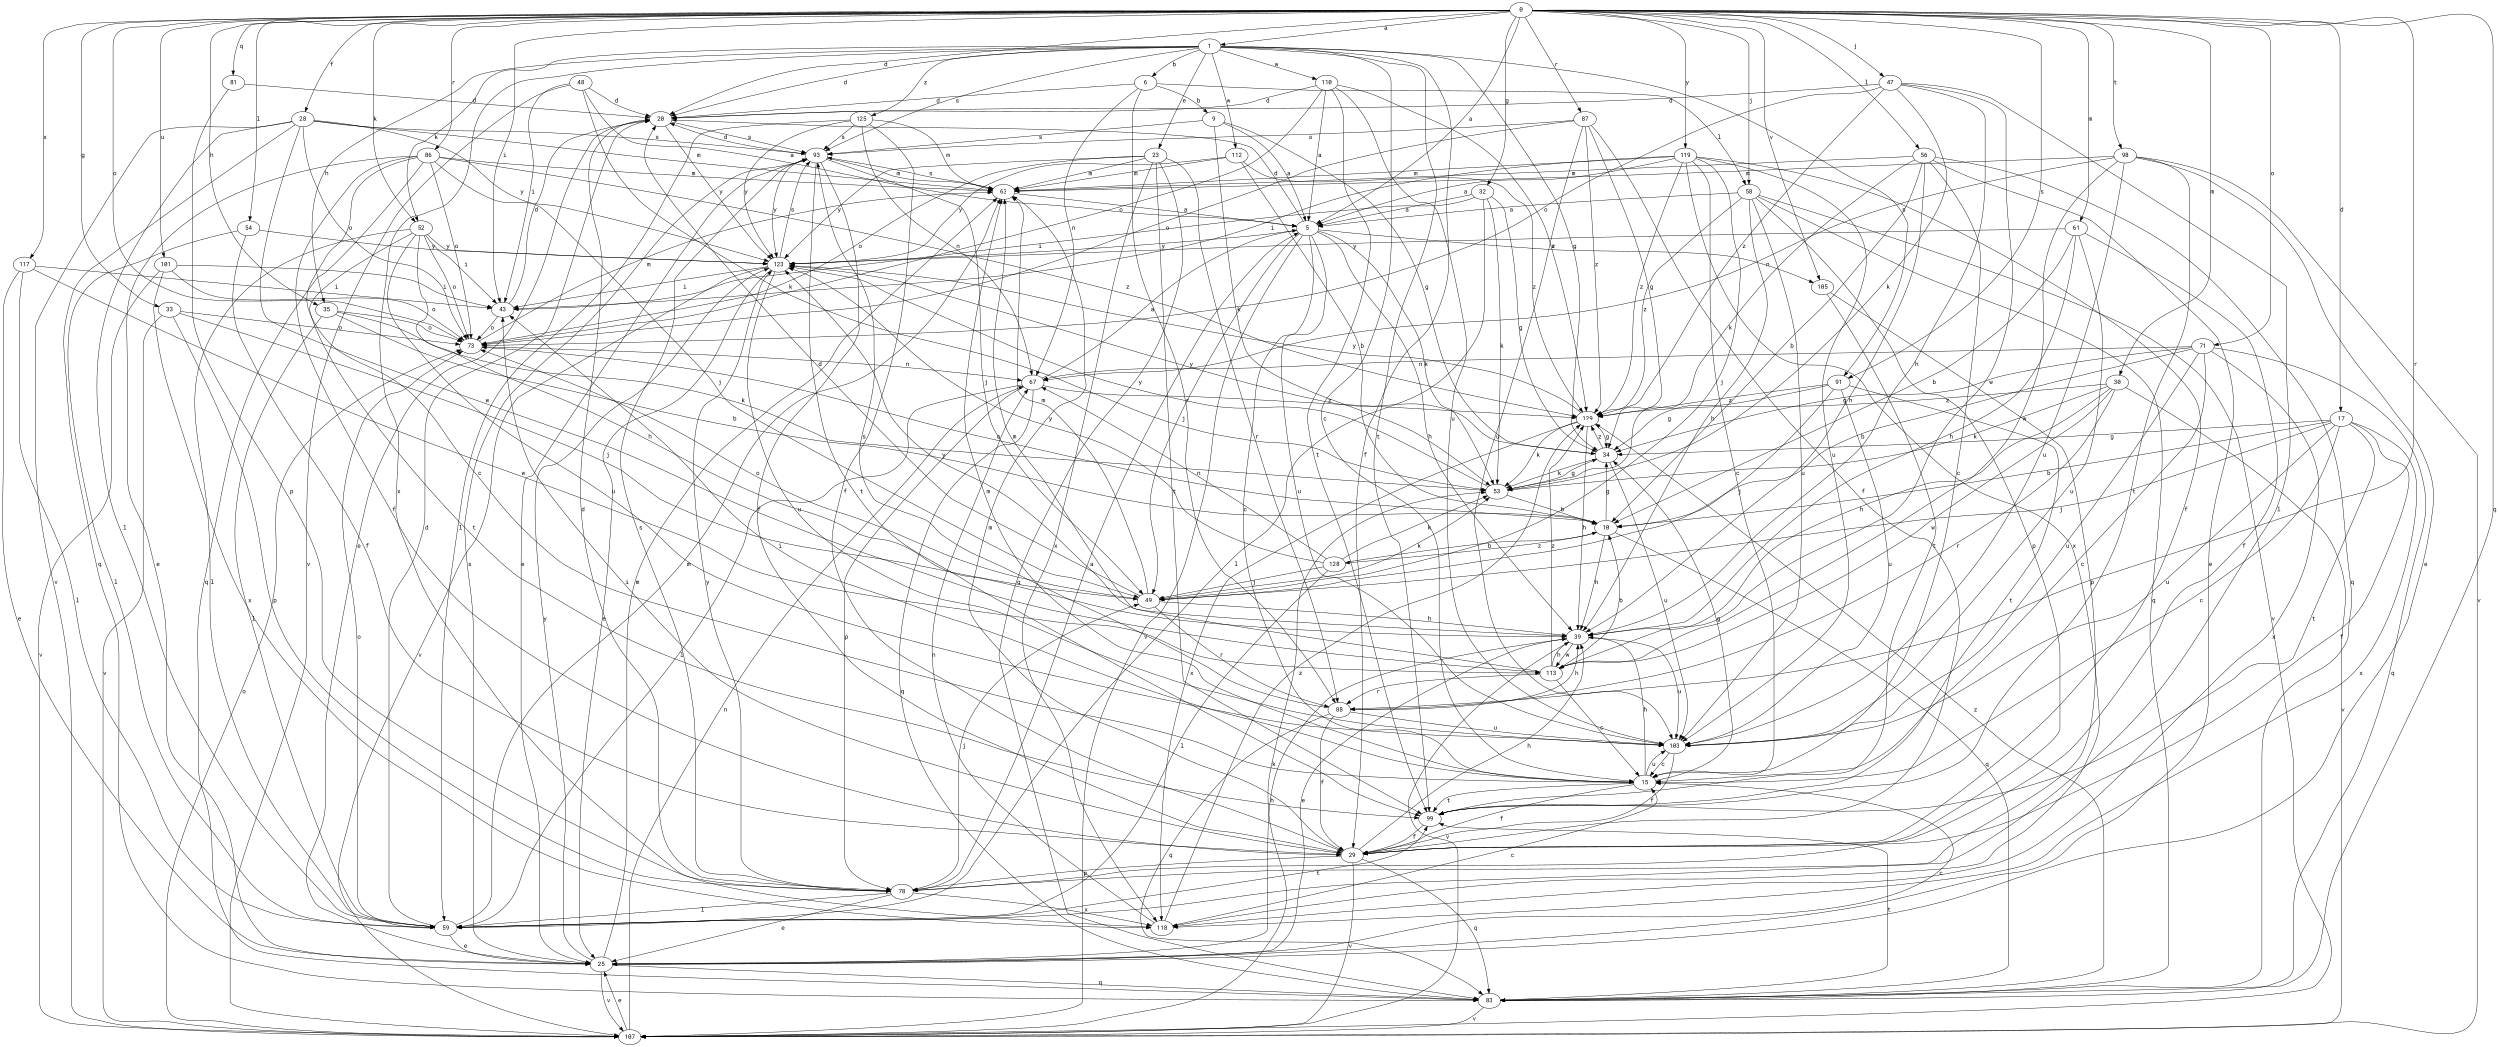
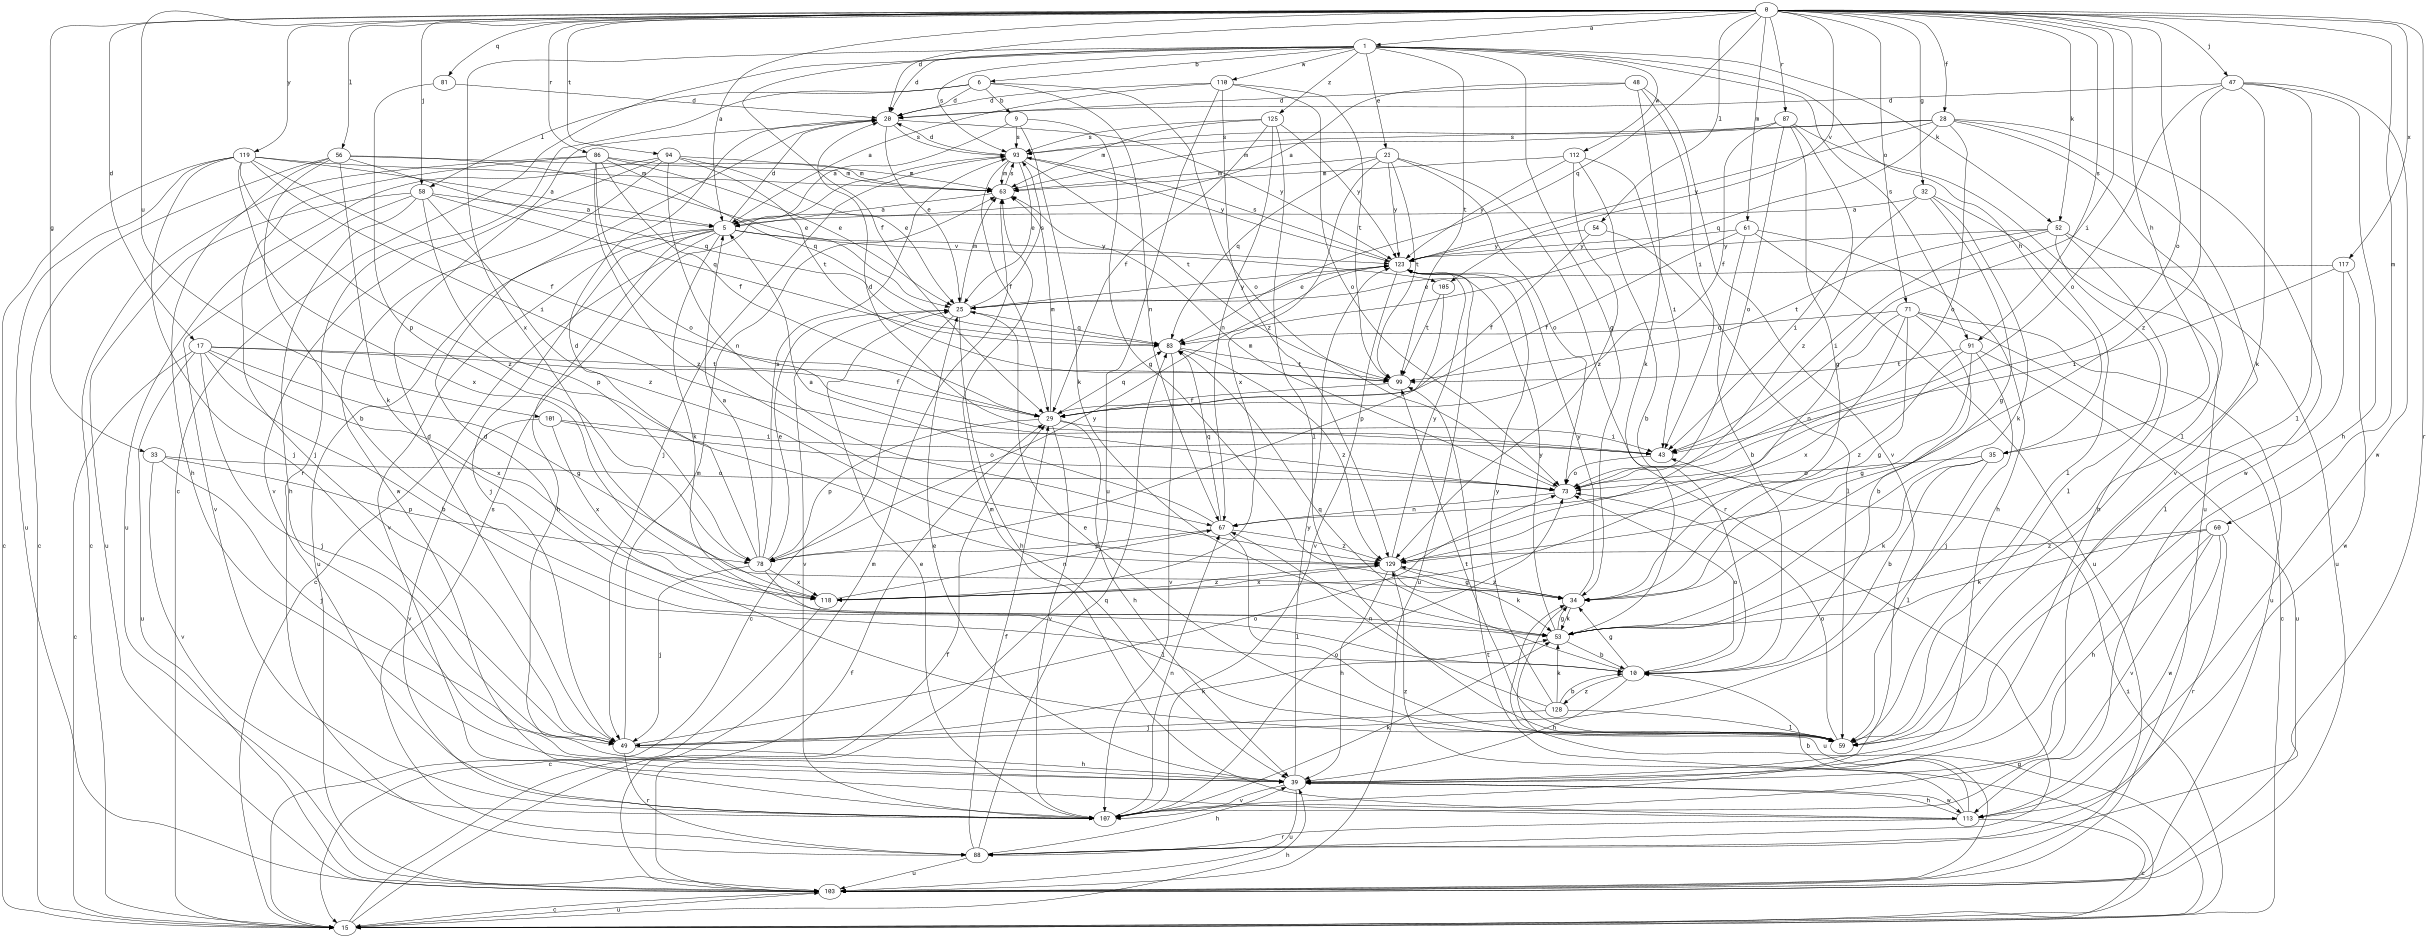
node "98": label "98" -> "94"
edge "52" -> "73": now "6" -> "73"
edge "123" -> "43": now "112" -> "43"
node "30": label "30" -> "60"
edge "59" -> "63": removed, label "m"
